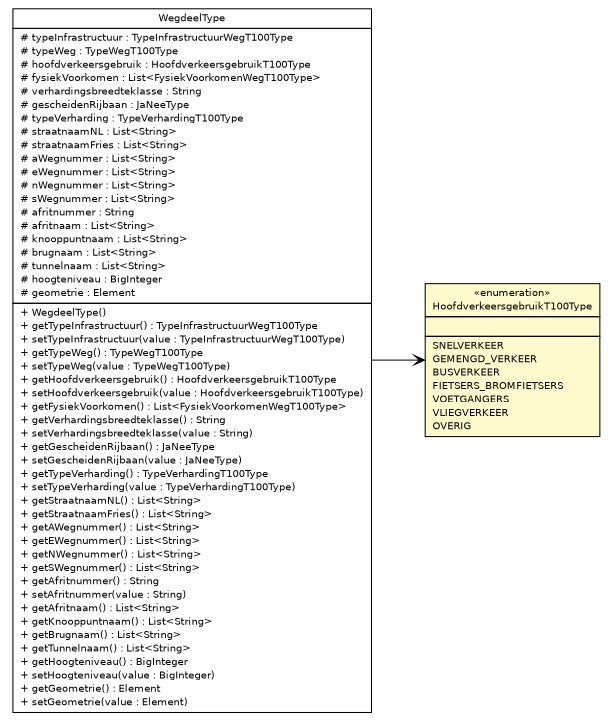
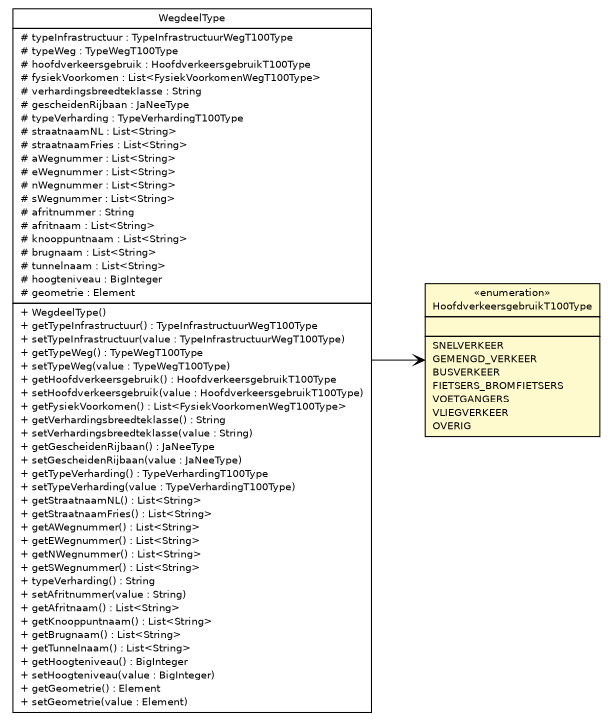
node "WegdeelType": text "+ getAfritnummer() : String" -> "+ typeVerharding() : String"
